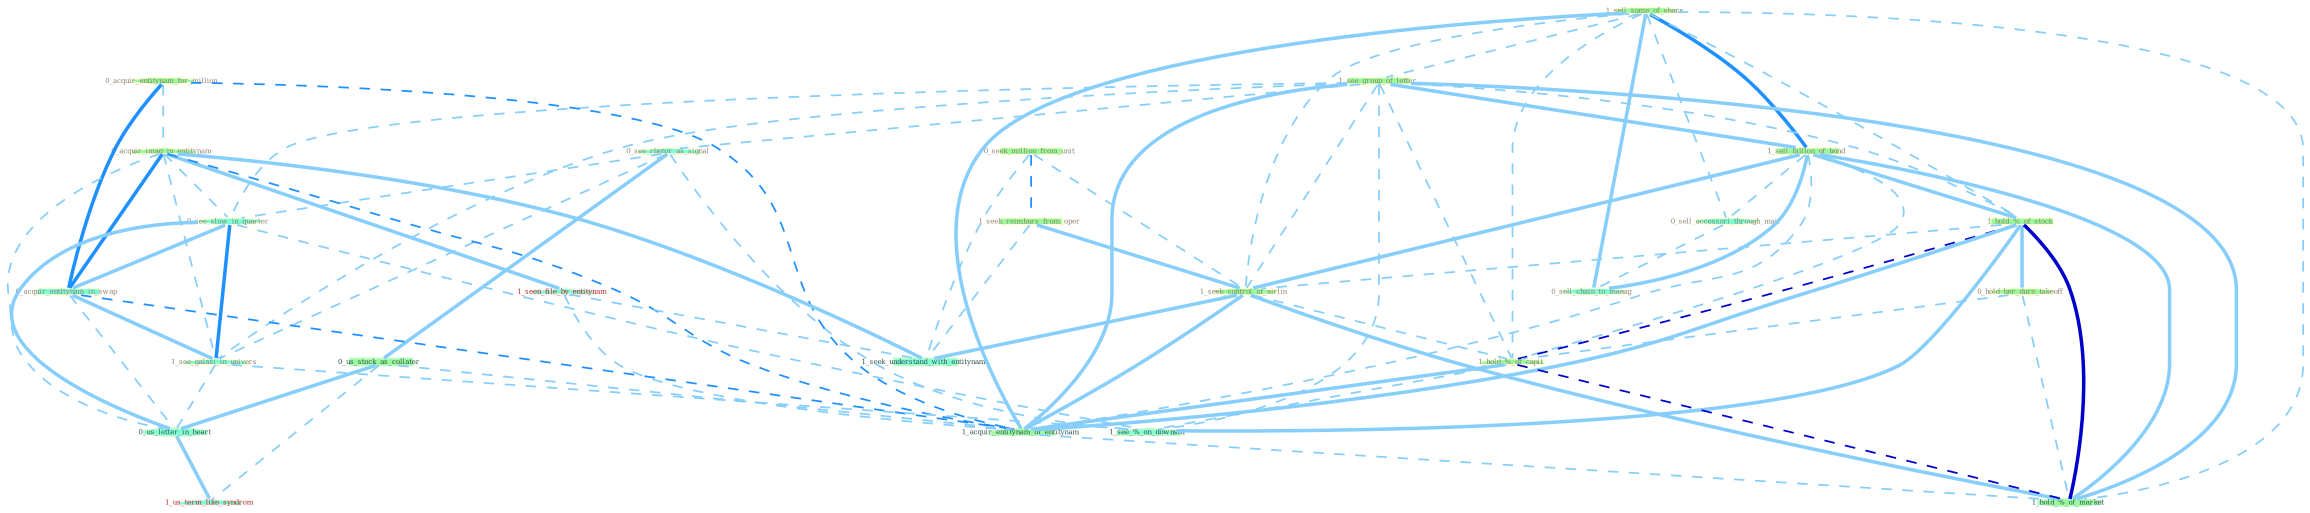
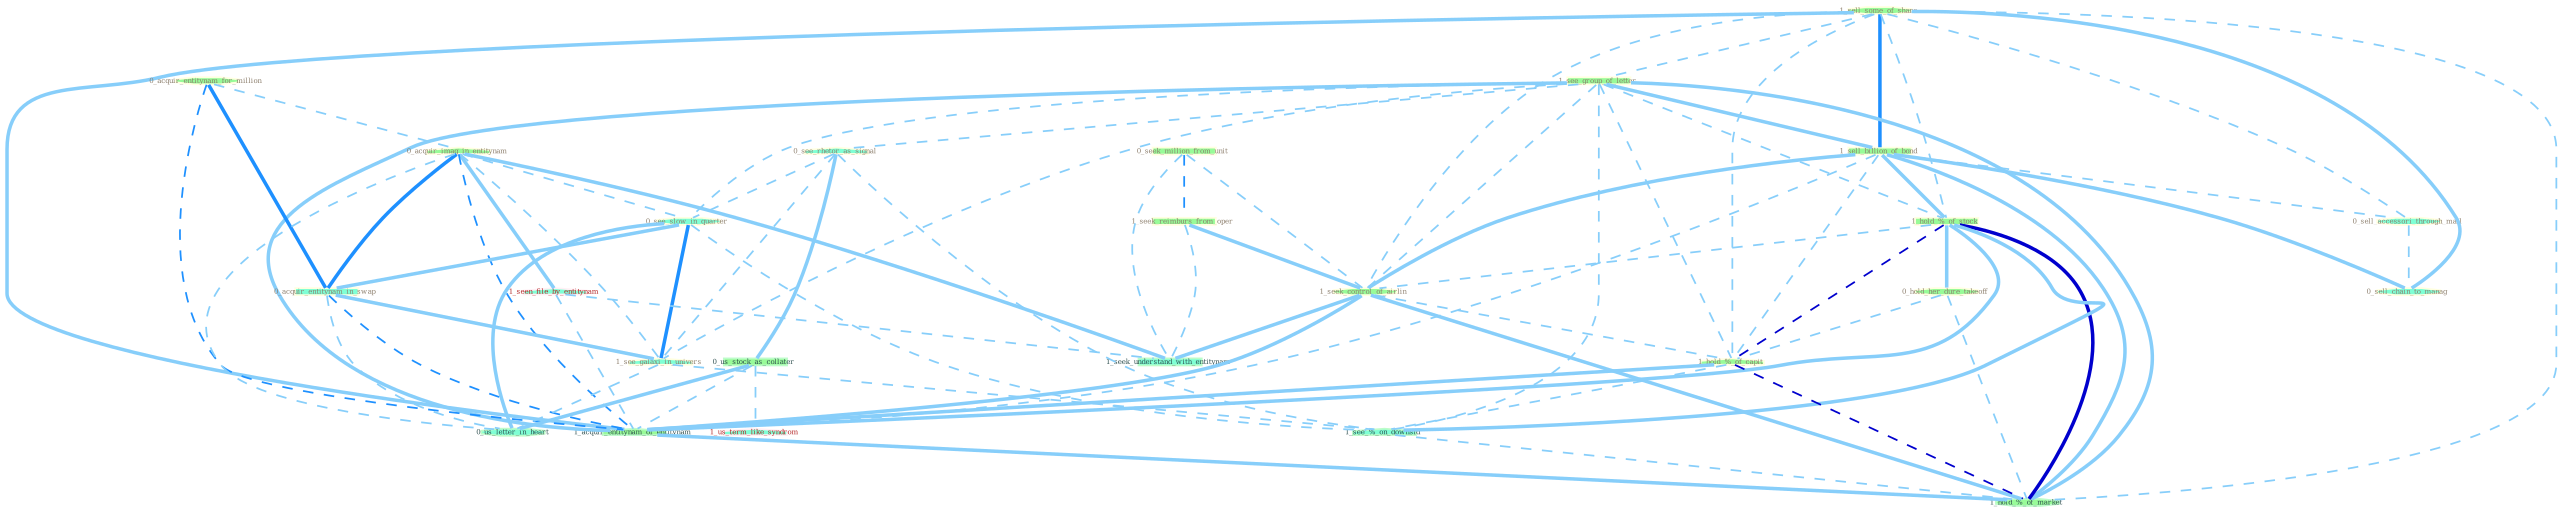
edge "0_us_letter_in_heart" -- "1_us_term_like_syndrom": removed
edge "1_acquir_entitynam_of_entitynam" -- "1_hold_%_of_market": style dashed -> bold
edge "1_see_%_on_downsid" -- "1_hold_%_of_market": added
